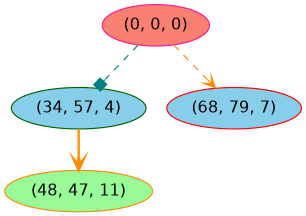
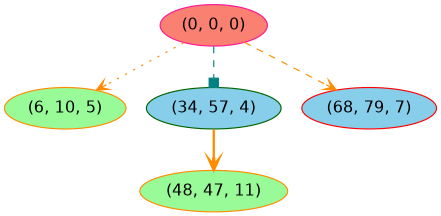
node "(6, 10, 5)": added
